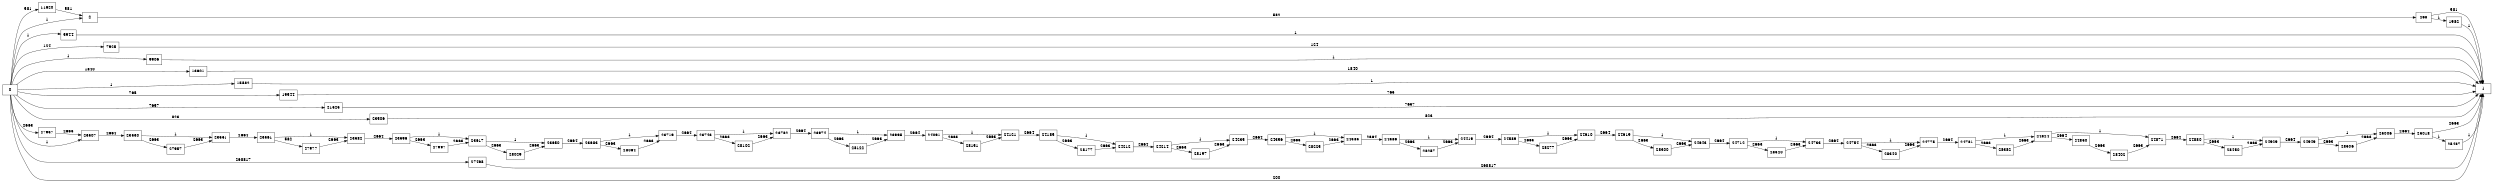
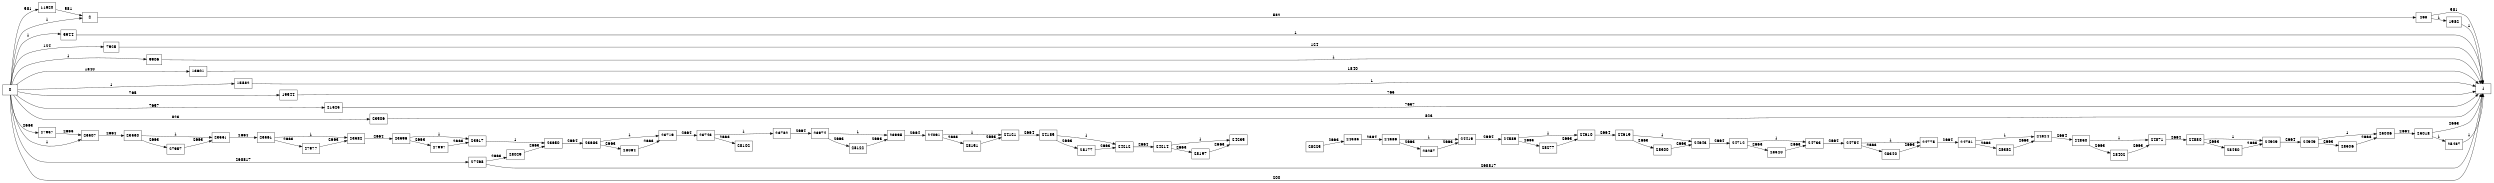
edge "24824" -> "24871": now "24850" -> "24871"
edge "23561" -> "27977": label "582" -> "2663"
node "24356": removed
edge "28102" -> "23782": removed, label "2663"
edge "23617" -> "28029": now "27468" -> "28029"
